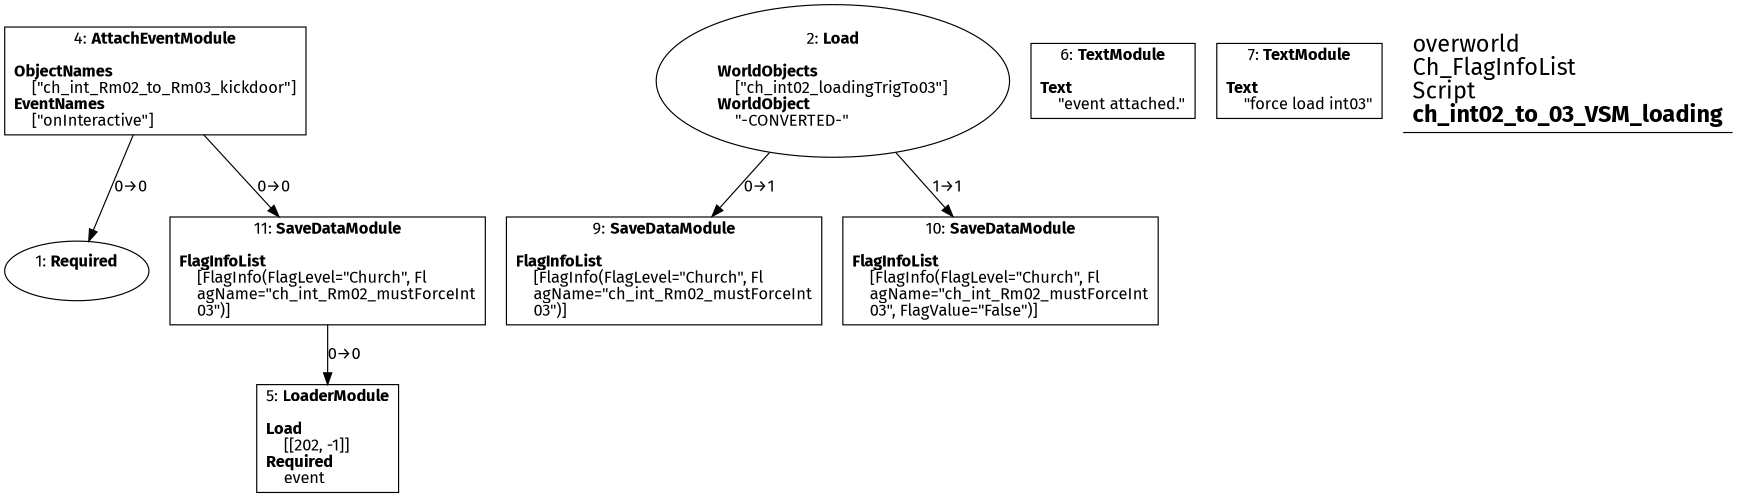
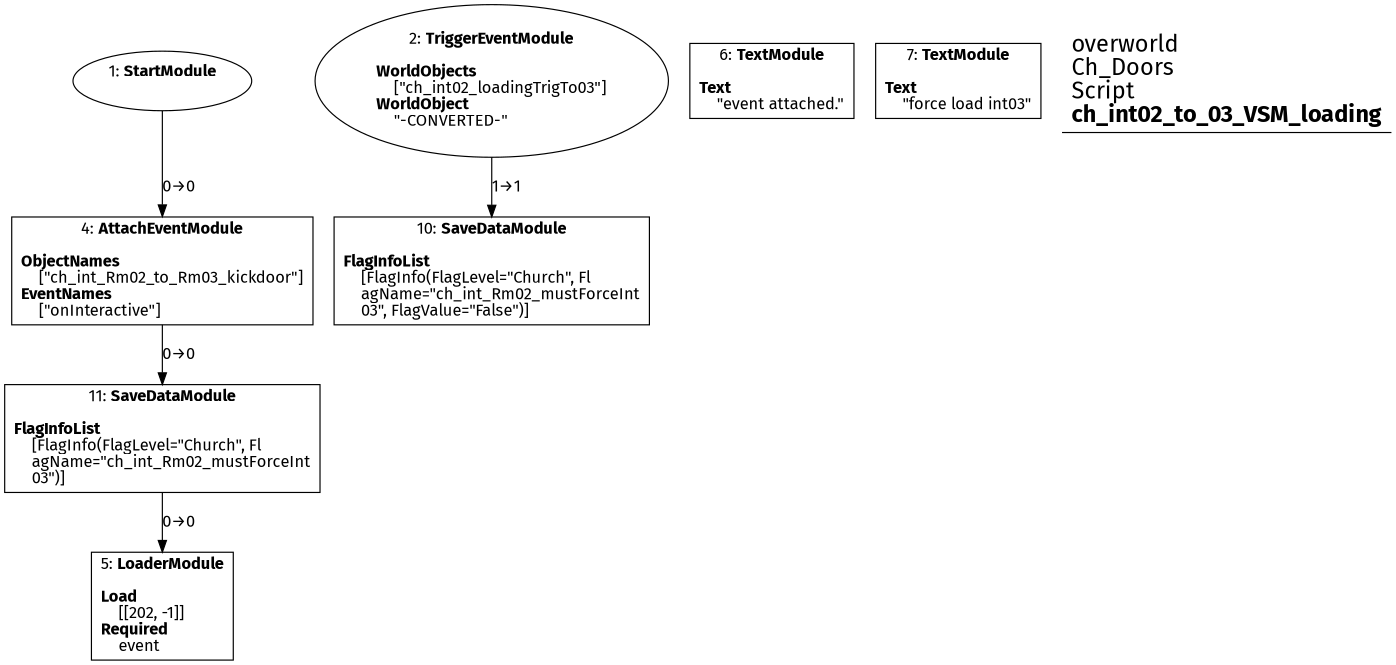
node "2:": text "Load" -> "TriggerEventModule"
node "overworld": text "Ch_FlagInfoList" -> "Ch_Doors"
edge "4:" -> "1:": reversed
node "1:": text "Required" -> "StartModule"
node "9:": removed
